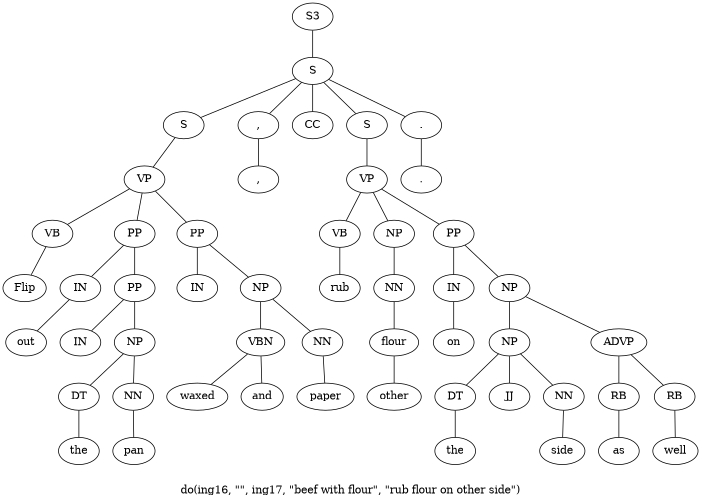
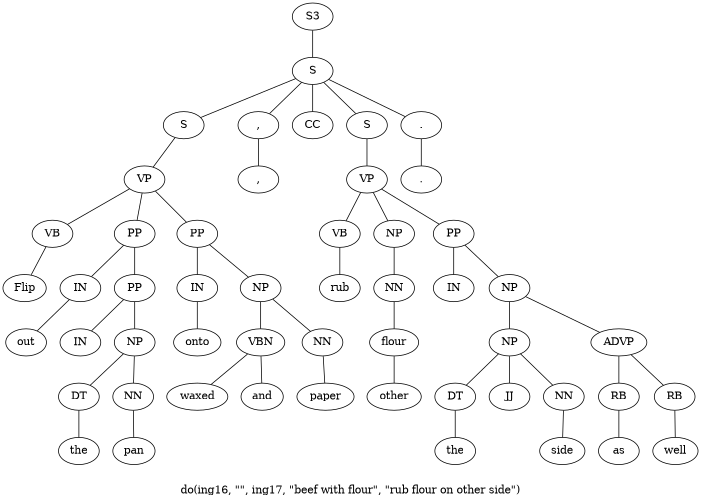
node "onto": added
node "on": removed
